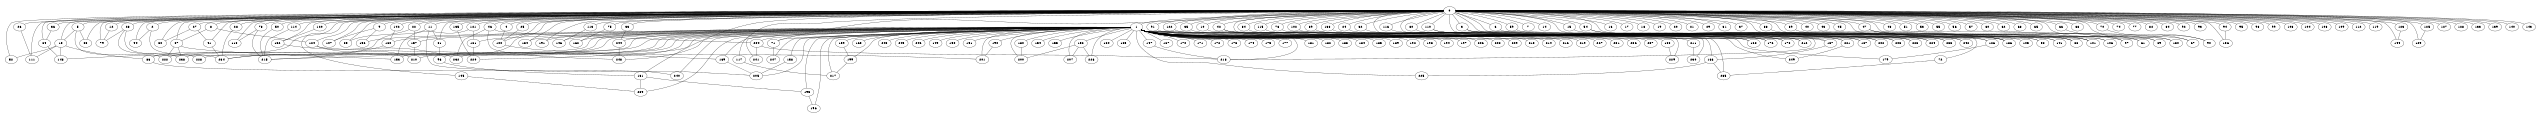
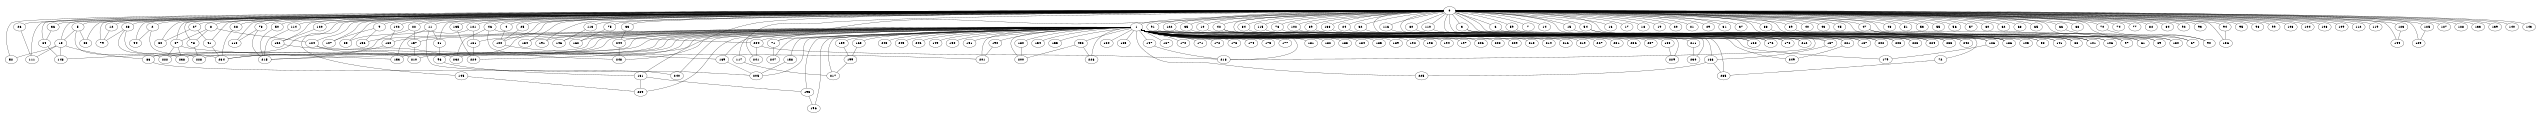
edge "1" -- "199": now "163" -- "199"
edge "110" -- "105": now "0" -- "105"
node "78": added
node "152": label "152" -> "452"
node "207": removed
